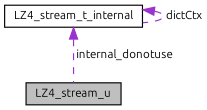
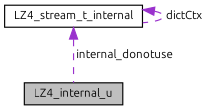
node "LZ4_stream_u": label "LZ4_stream_u" -> "LZ4_internal_u"
